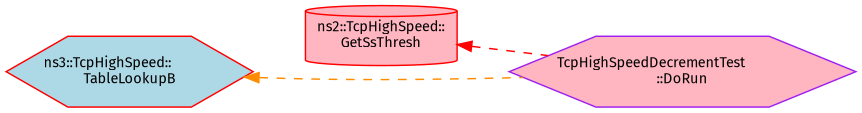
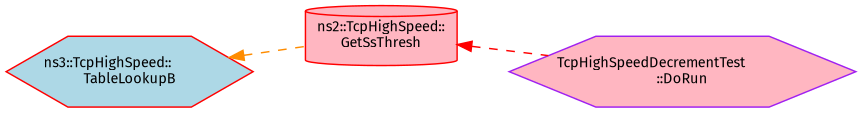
edge "TcpHighSpeedDecrementTest ::DoRun" -> "ns3::TcpHighSpeed:: TableLookupB": now "ns2::TcpHighSpeed:: GetSsThresh" -> "ns3::TcpHighSpeed:: TableLookupB"
